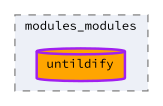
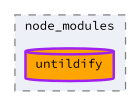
cluster "modules_modules": label "modules_modules" -> "node_modules"
